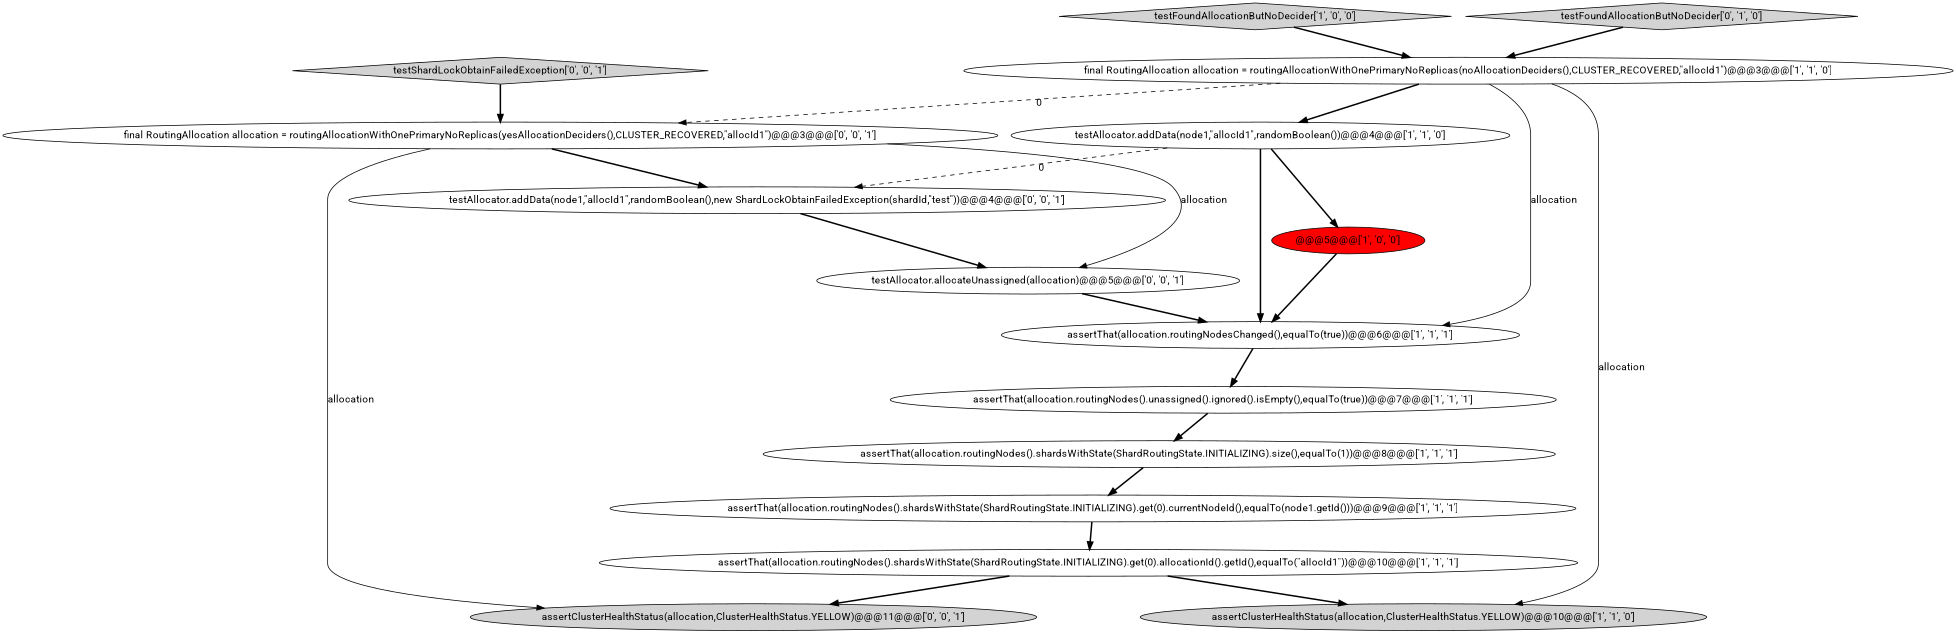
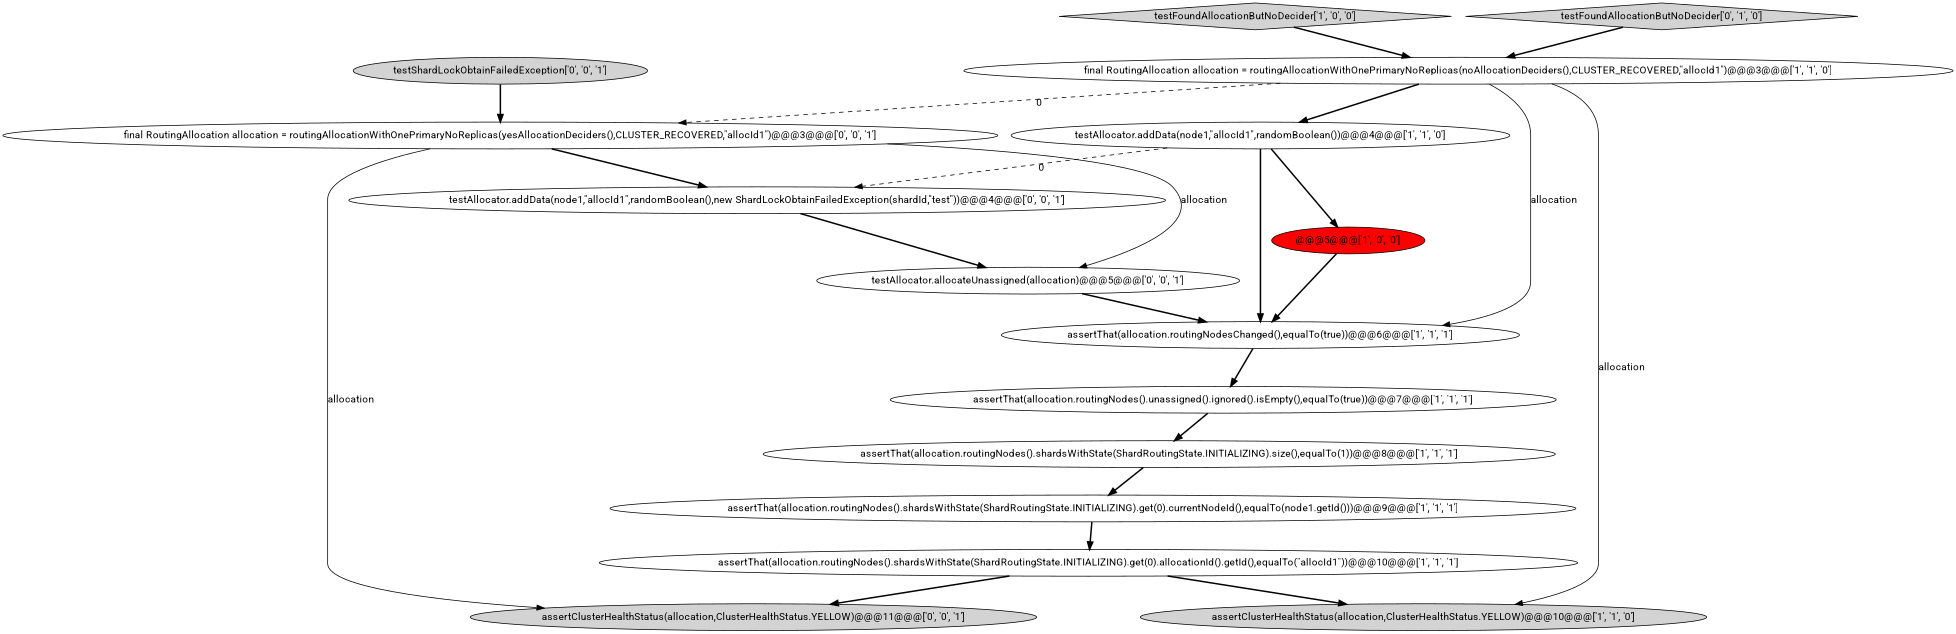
node "testShardLockObtainFailedException['0', '0', '1']": shape diamond -> ellipse
